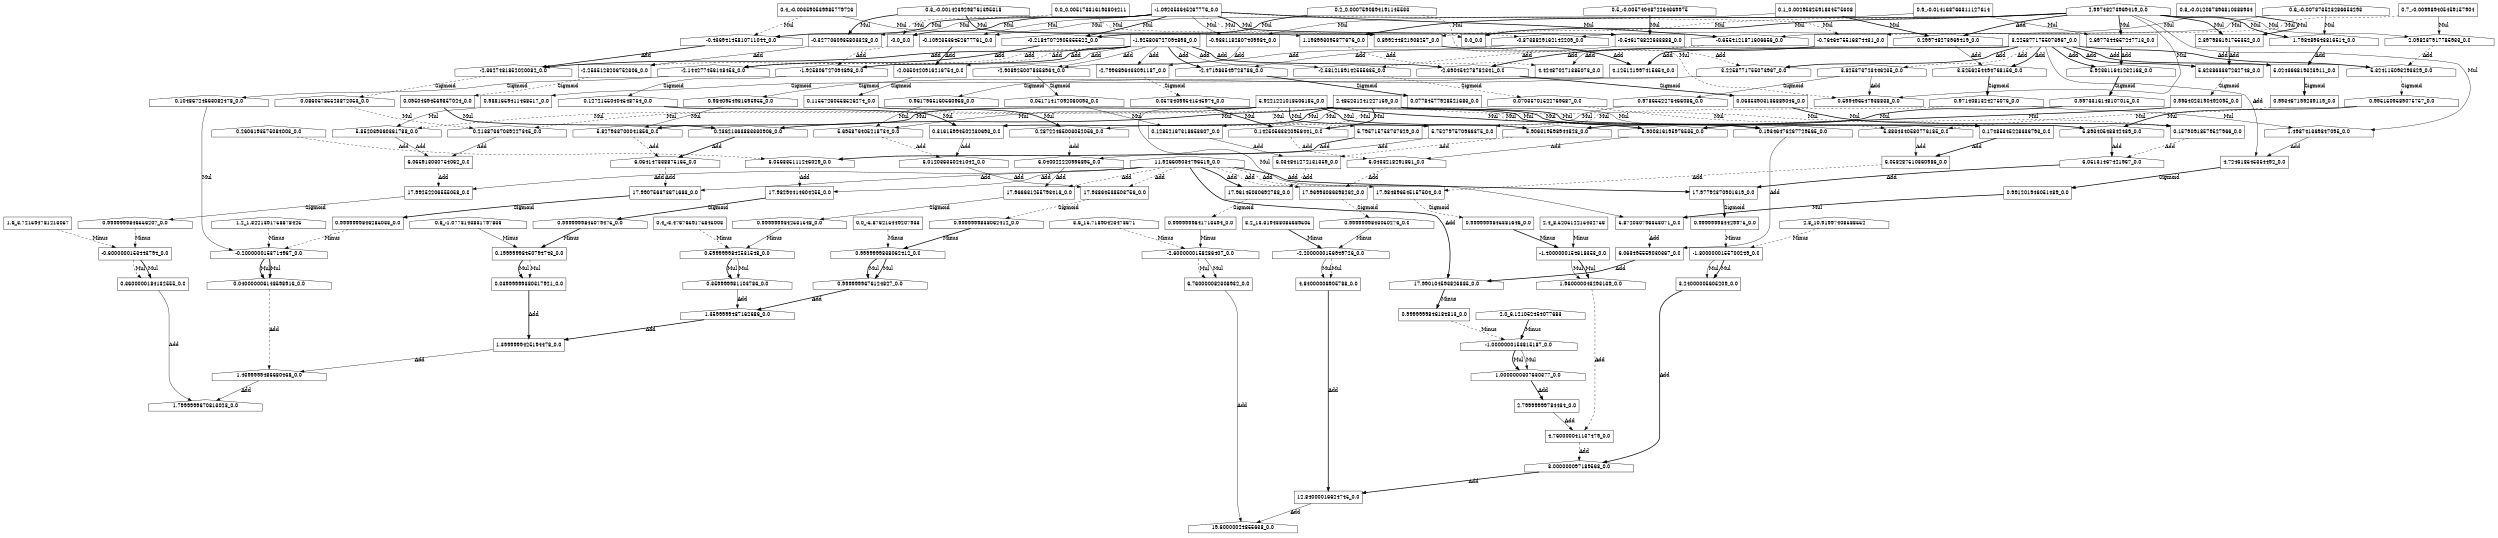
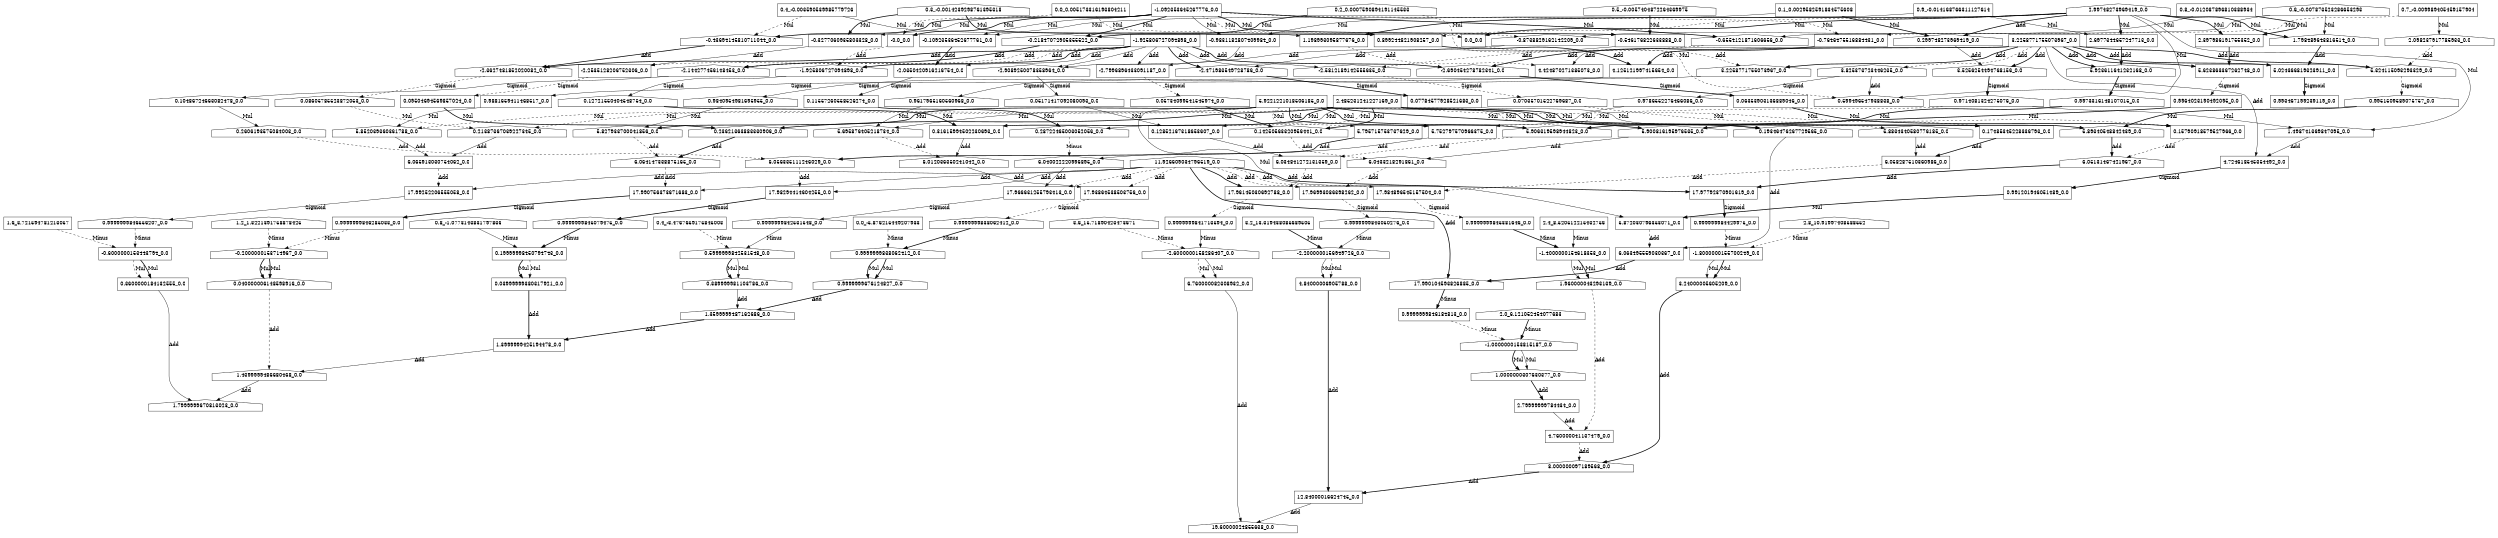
edge "2.99748273969419_0.0" -> "2.098237917785933_0.0": removed, label "Mul"
node "-0.7646475516874431_0.0": label "-0.7646475516874431_0.0" -> "-0.7646475516884431_0.0"
edge "0.993467199239119_0.0" -> "5.8834340580776185_0.0": removed, label "Mul"
edge "0.28722465003052056_0.0" -> "6.040022220996895_0.0": label "Add" -> "Minus"
edge "0.10486724663082478_0.0" -> "-0.2000000153714967_0.0": now "0.10486724663082478_0.0" -> "0.2606193575084003_0.0"
node "0.359999981103786_0.0": label "0.359999981103786_0.0" -> "0.389999981103786_0.0"
